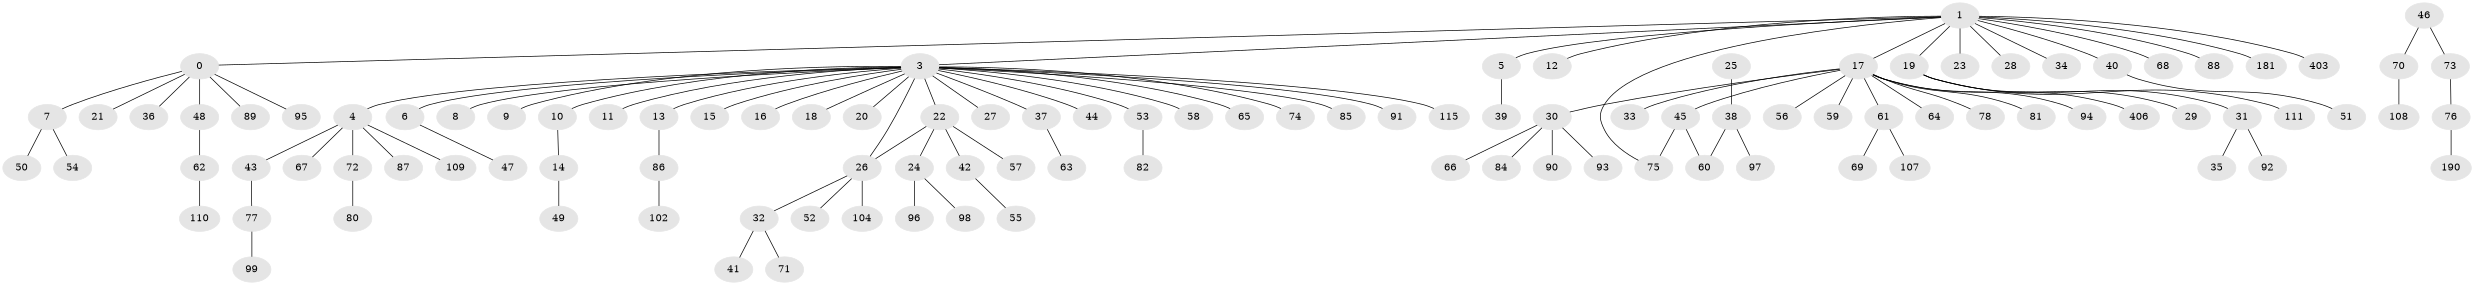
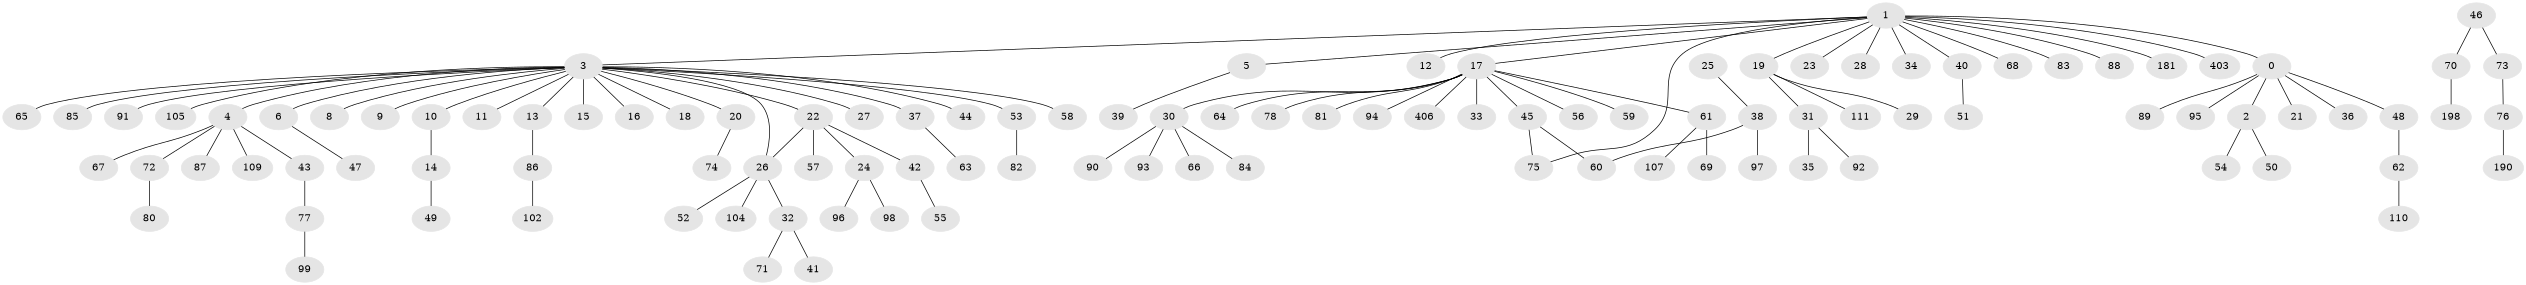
node "83": added
edge "3" -- "74": now "20" -- "74"
node "7": label "7" -> "2"
node "115": label "115" -> "105"
node "108": label "108" -> "198"
